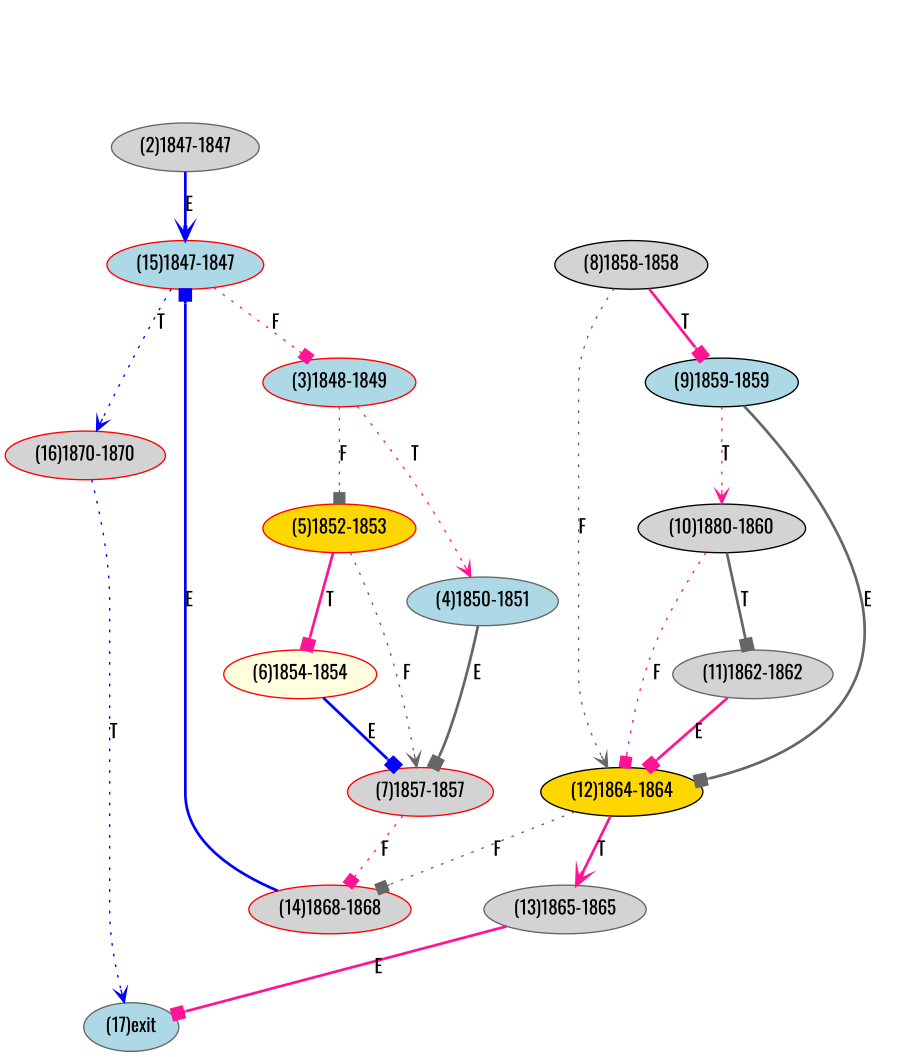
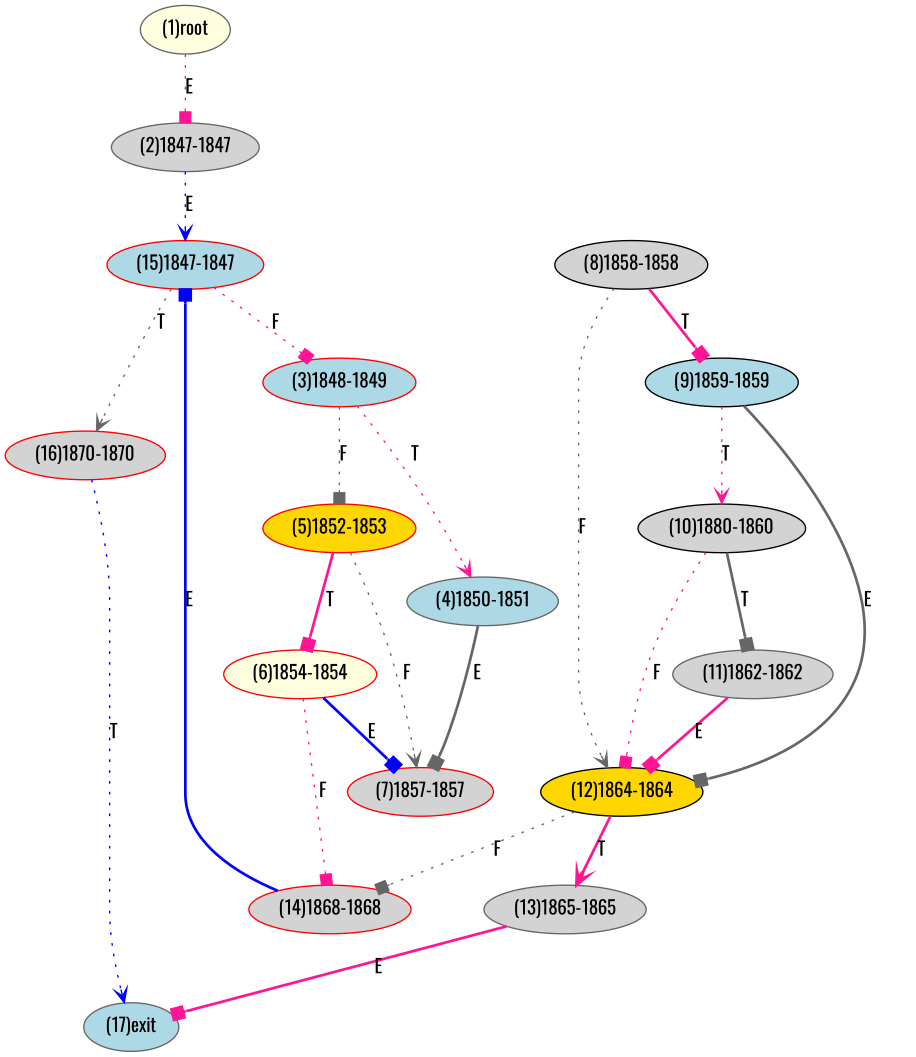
node "(1)root": added
edge "(2)1847-1847" -> "(15)1847-1847": style bold -> dotted
edge "(15)1847-1847" -> "(16)1870-1870": color blue -> gray40
edge "(7)1857-1857" -> "(14)1868-1868": now "(6)1854-1854" -> "(14)1868-1868"
